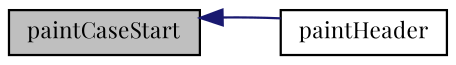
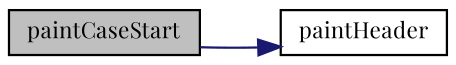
edge "paintHeader" -> "paintCaseStart": reversed
